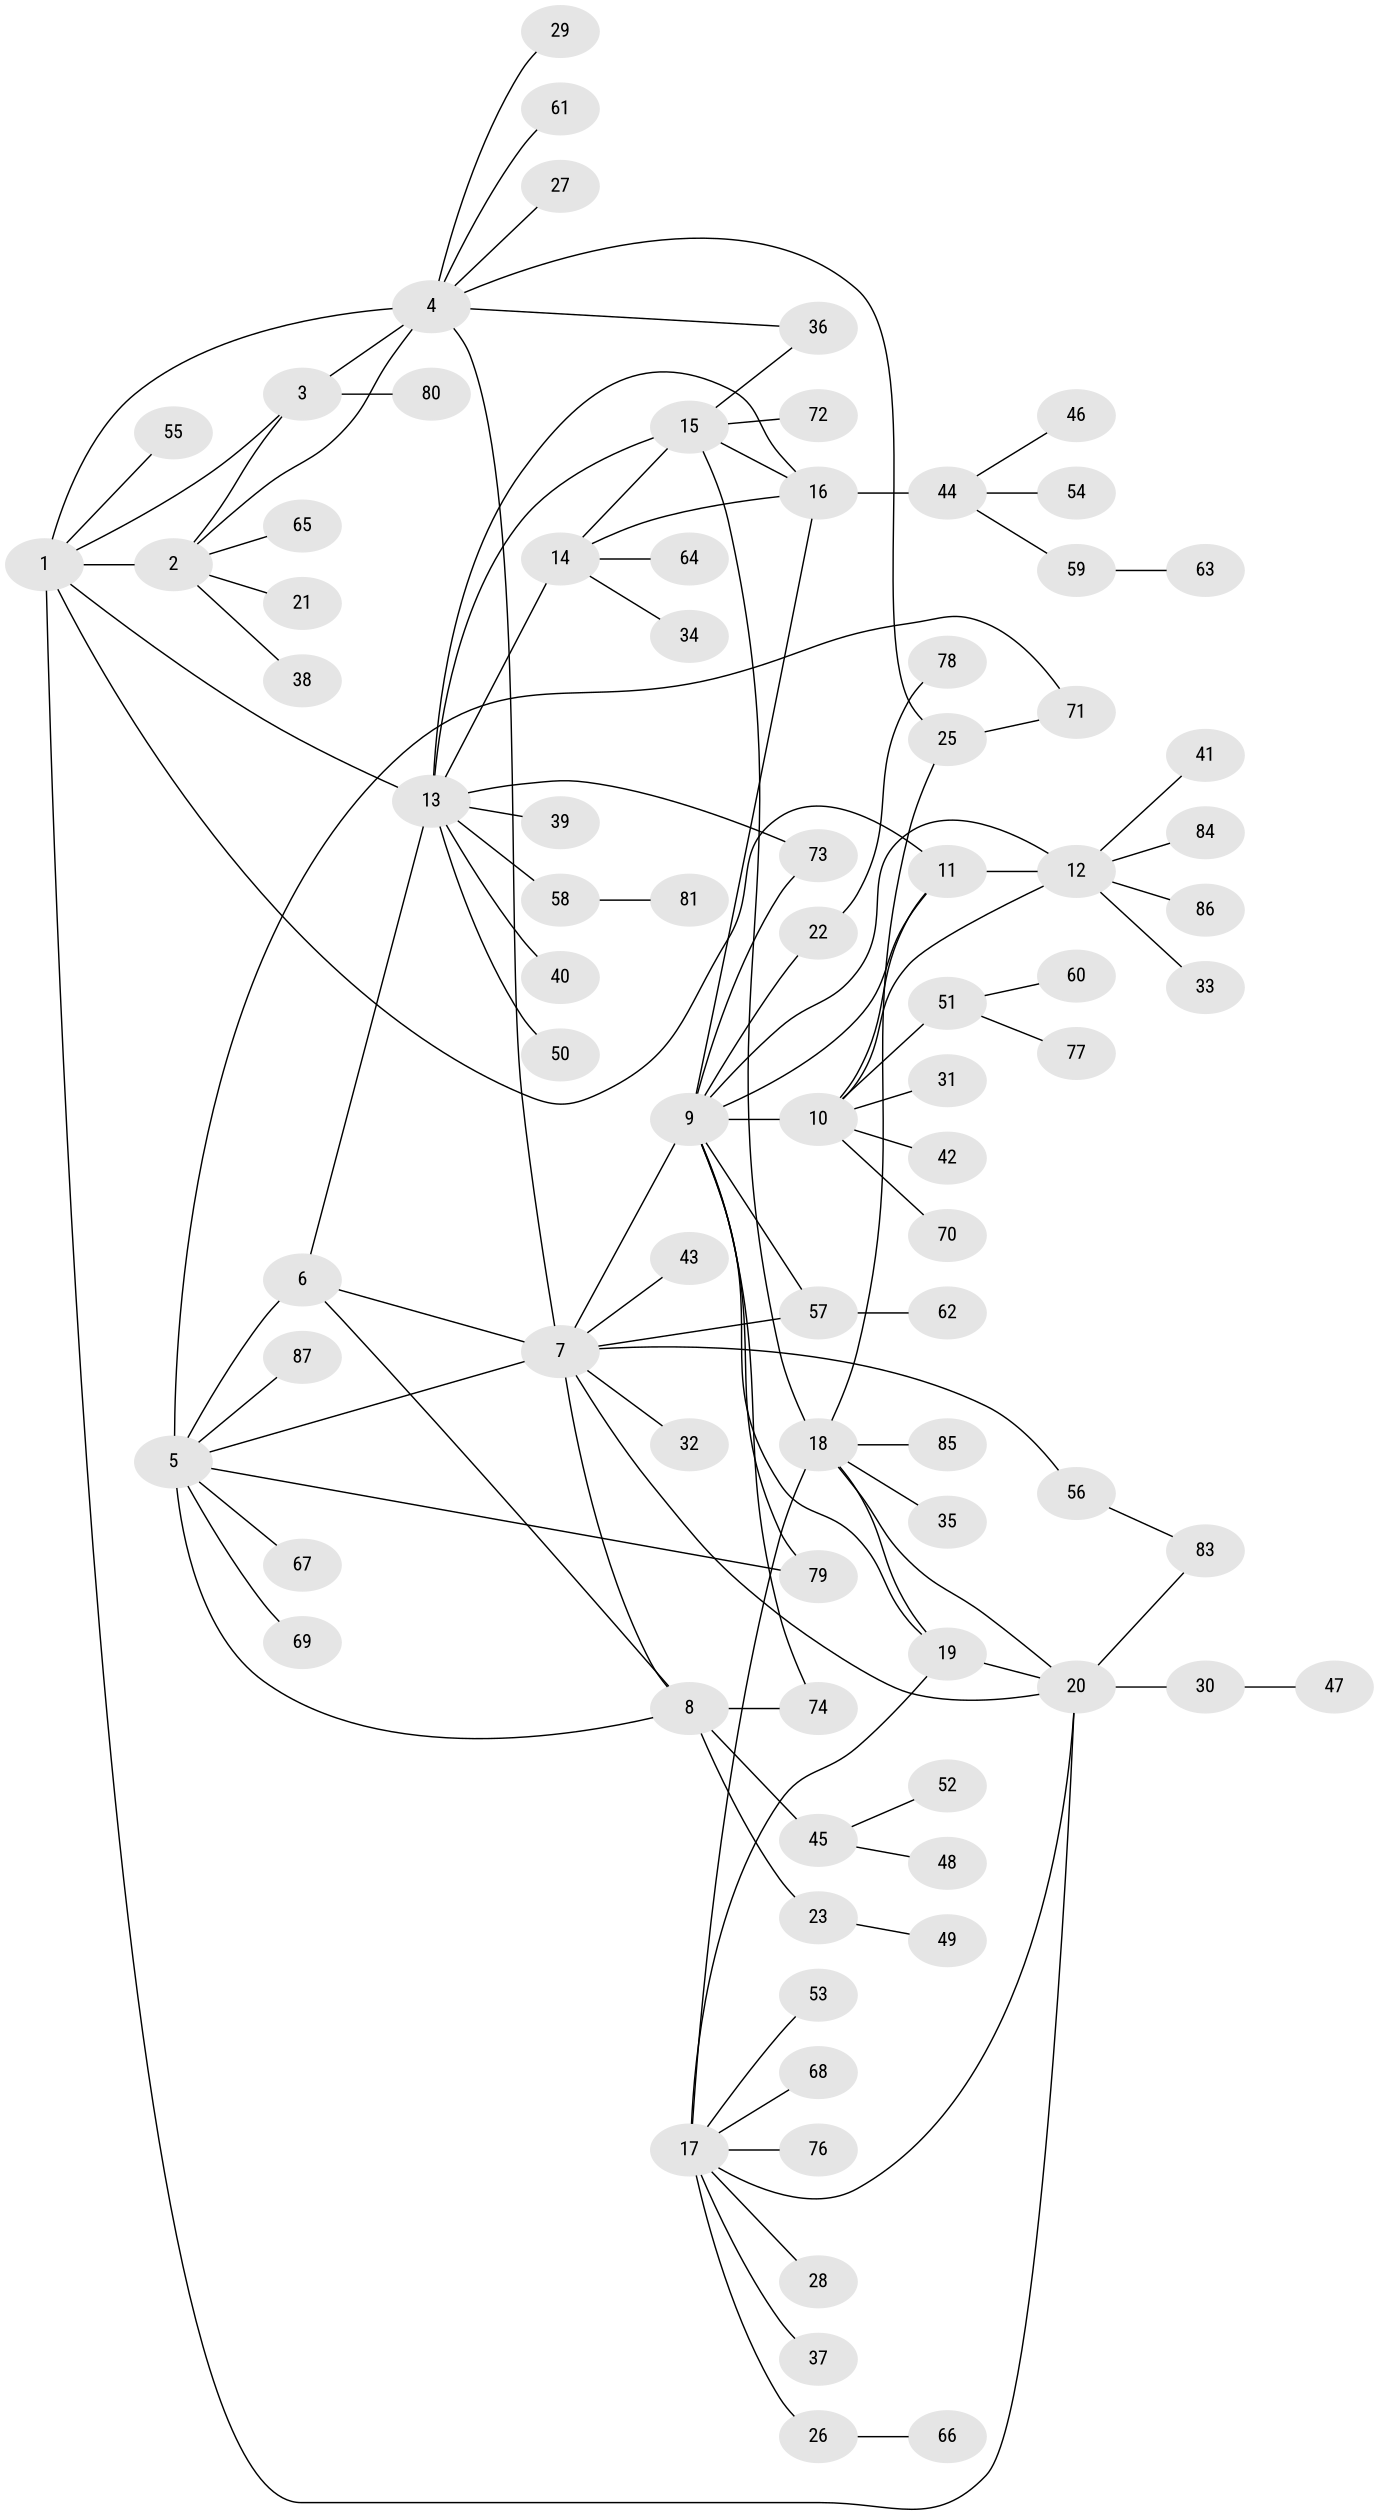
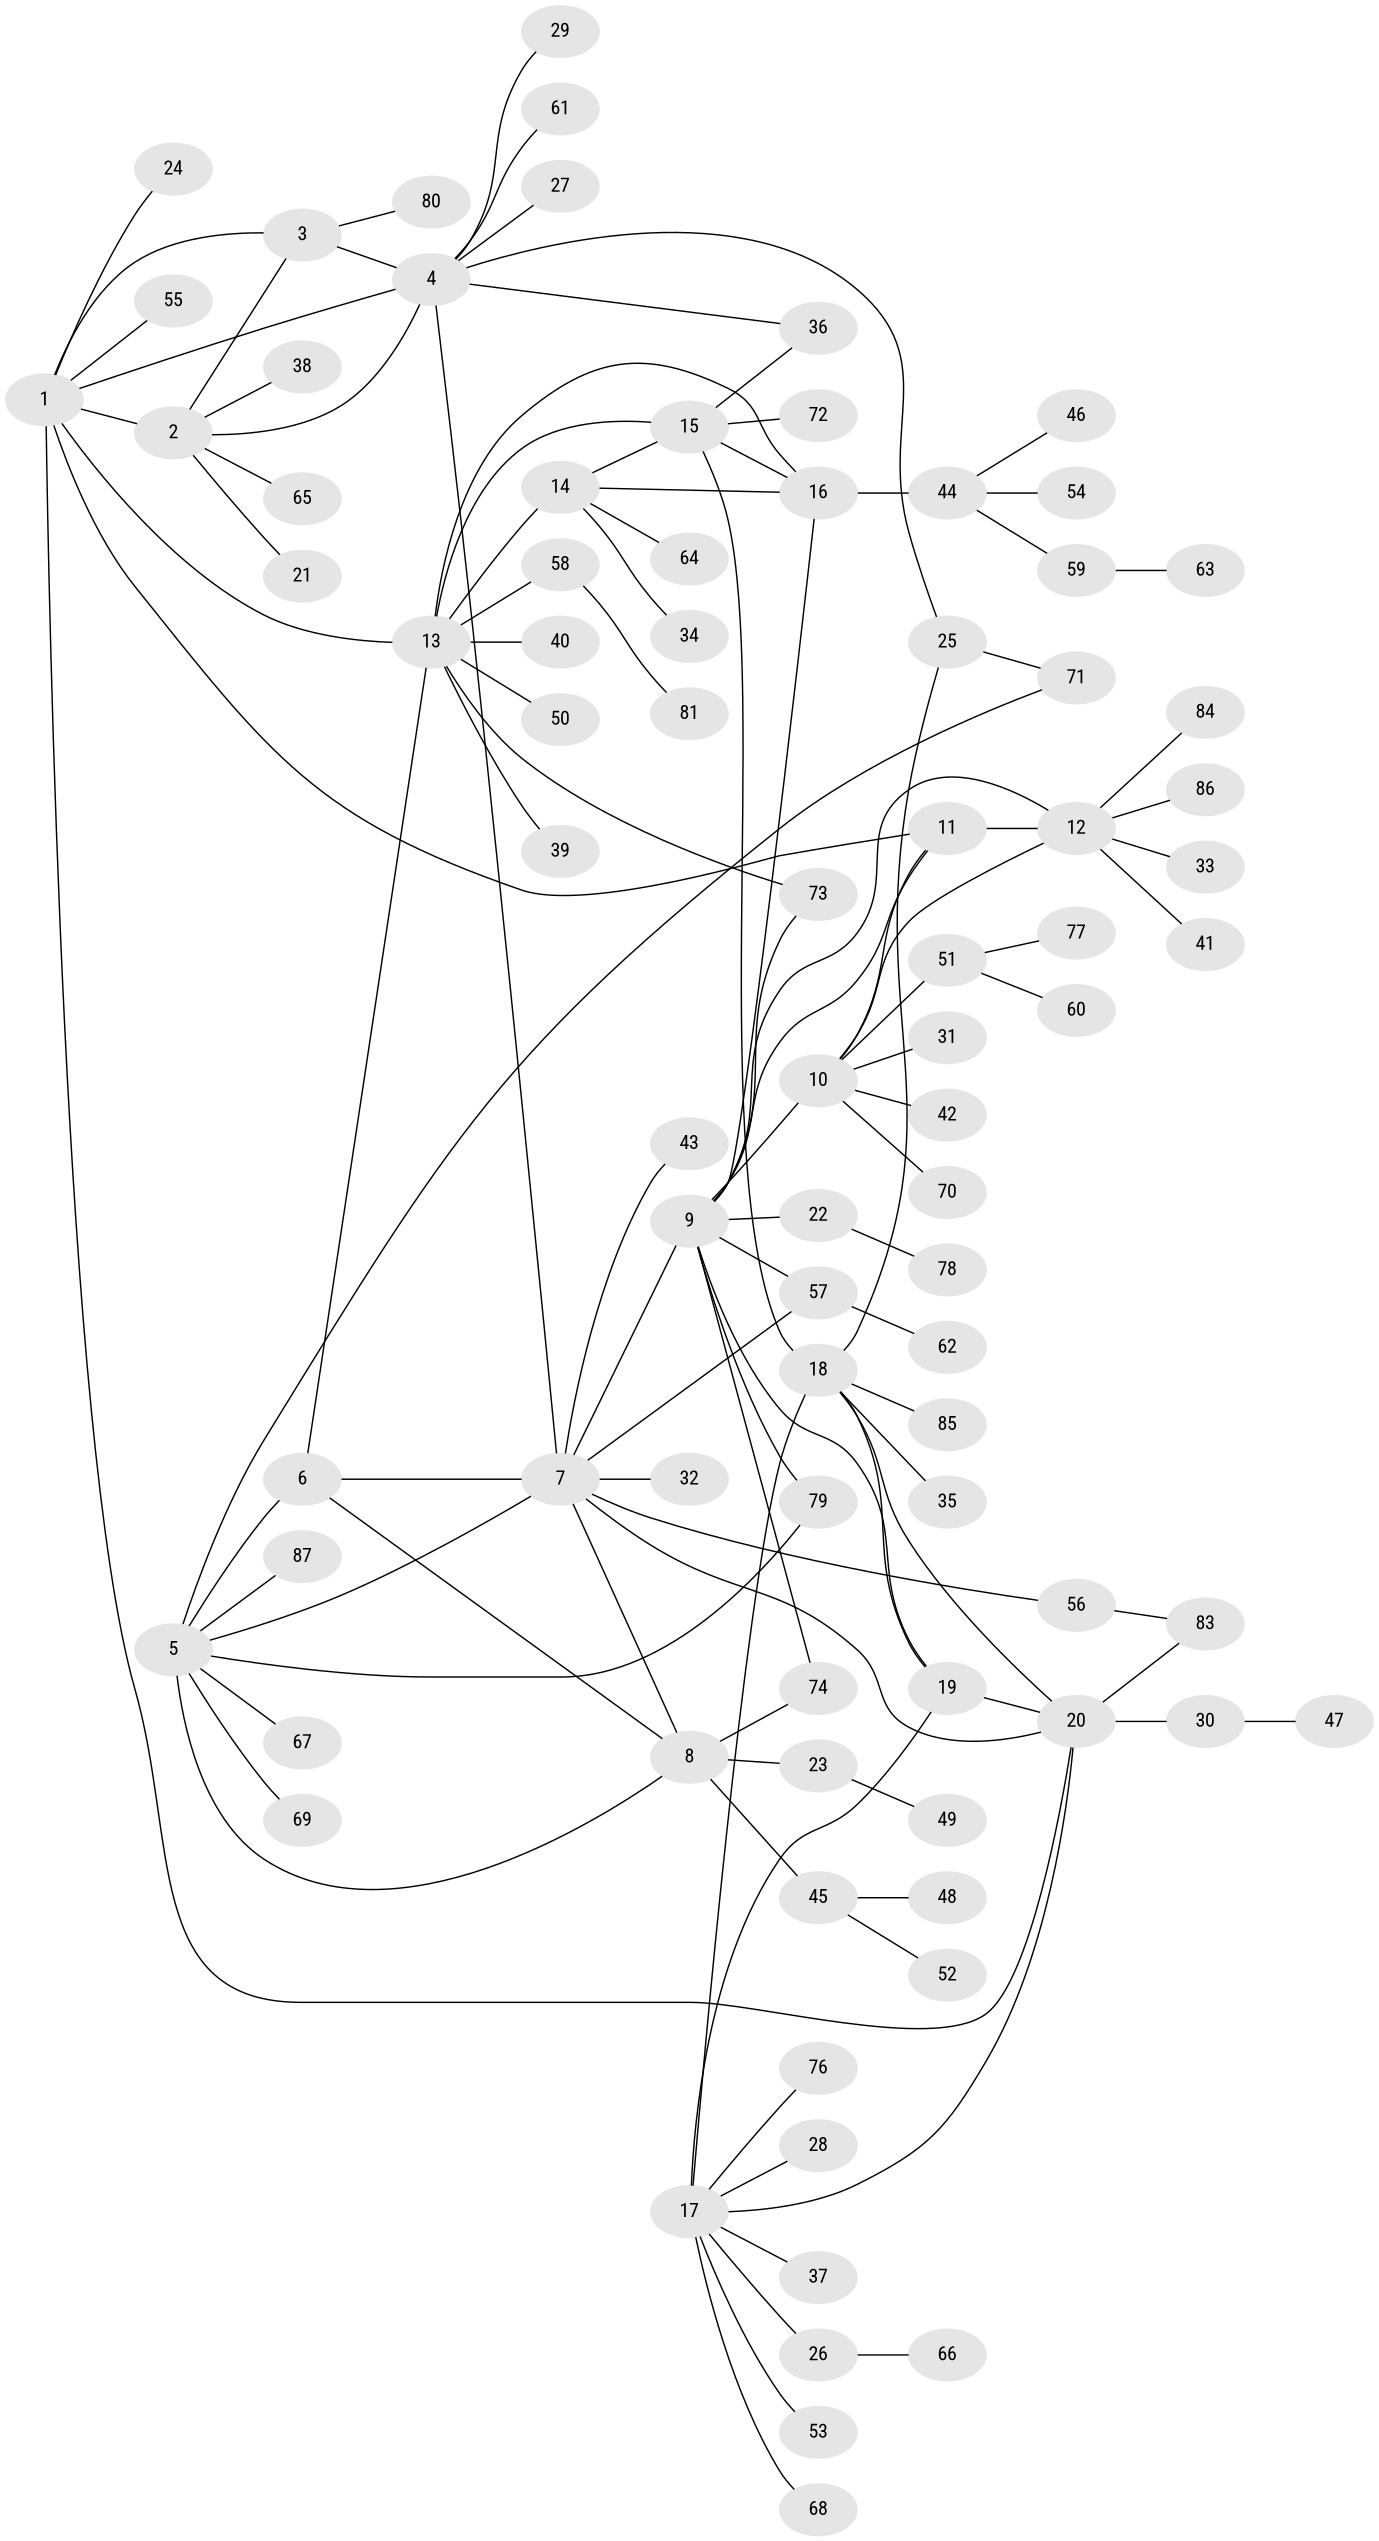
node "24": added
